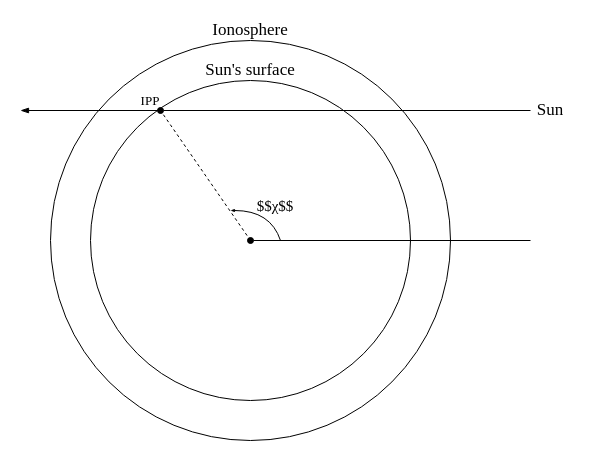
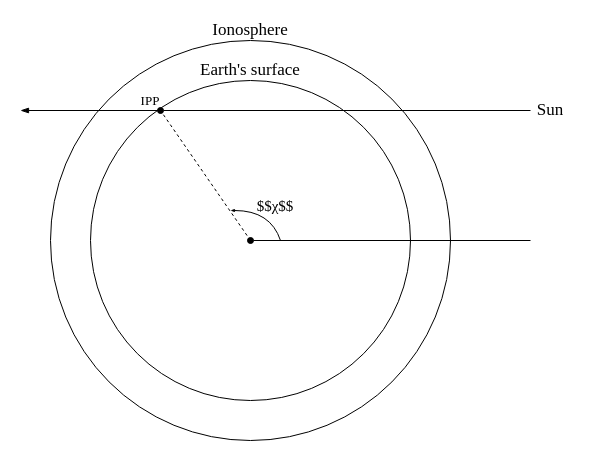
node "Sun's surface": label "Sun's surface" -> "Earth's surface"
